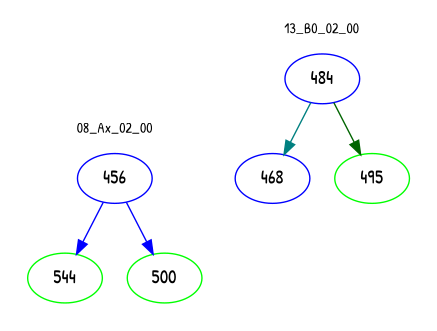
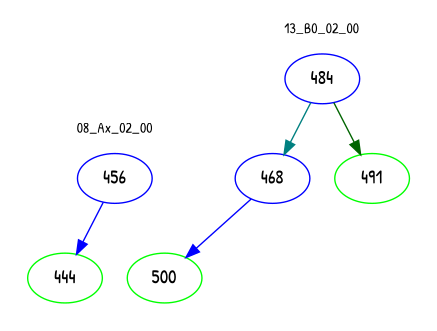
node "495": label "495" -> "491"
edge "456" -> "500": now "468" -> "500"
node "544": label "544" -> "444"
